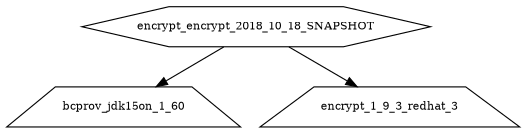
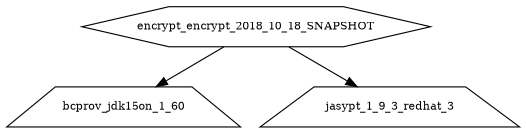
node "encrypt_1_9_3_redhat_3": label "encrypt_1_9_3_redhat_3" -> "jasypt_1_9_3_redhat_3"
